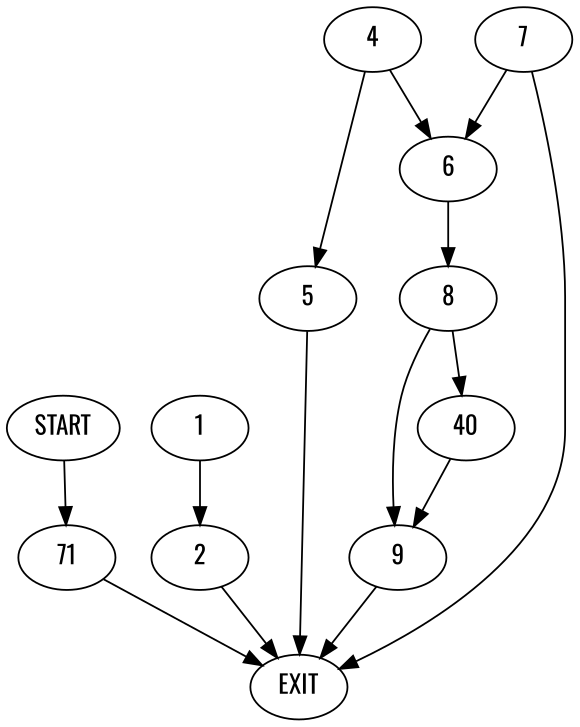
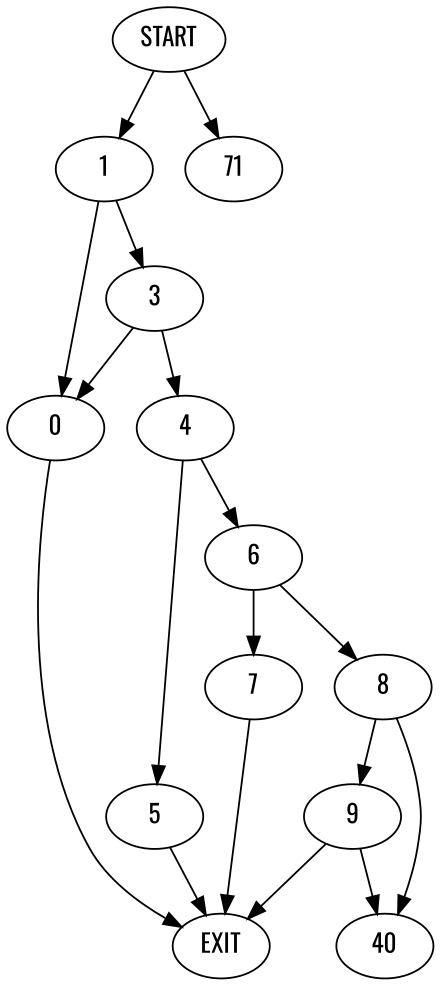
edge "START" -> "1": added
edge "7" -> "6": reversed
node "3": added
edge "40" -> "9": reversed
node "2": label "2" -> "0"
edge "71" -> "EXIT": removed
